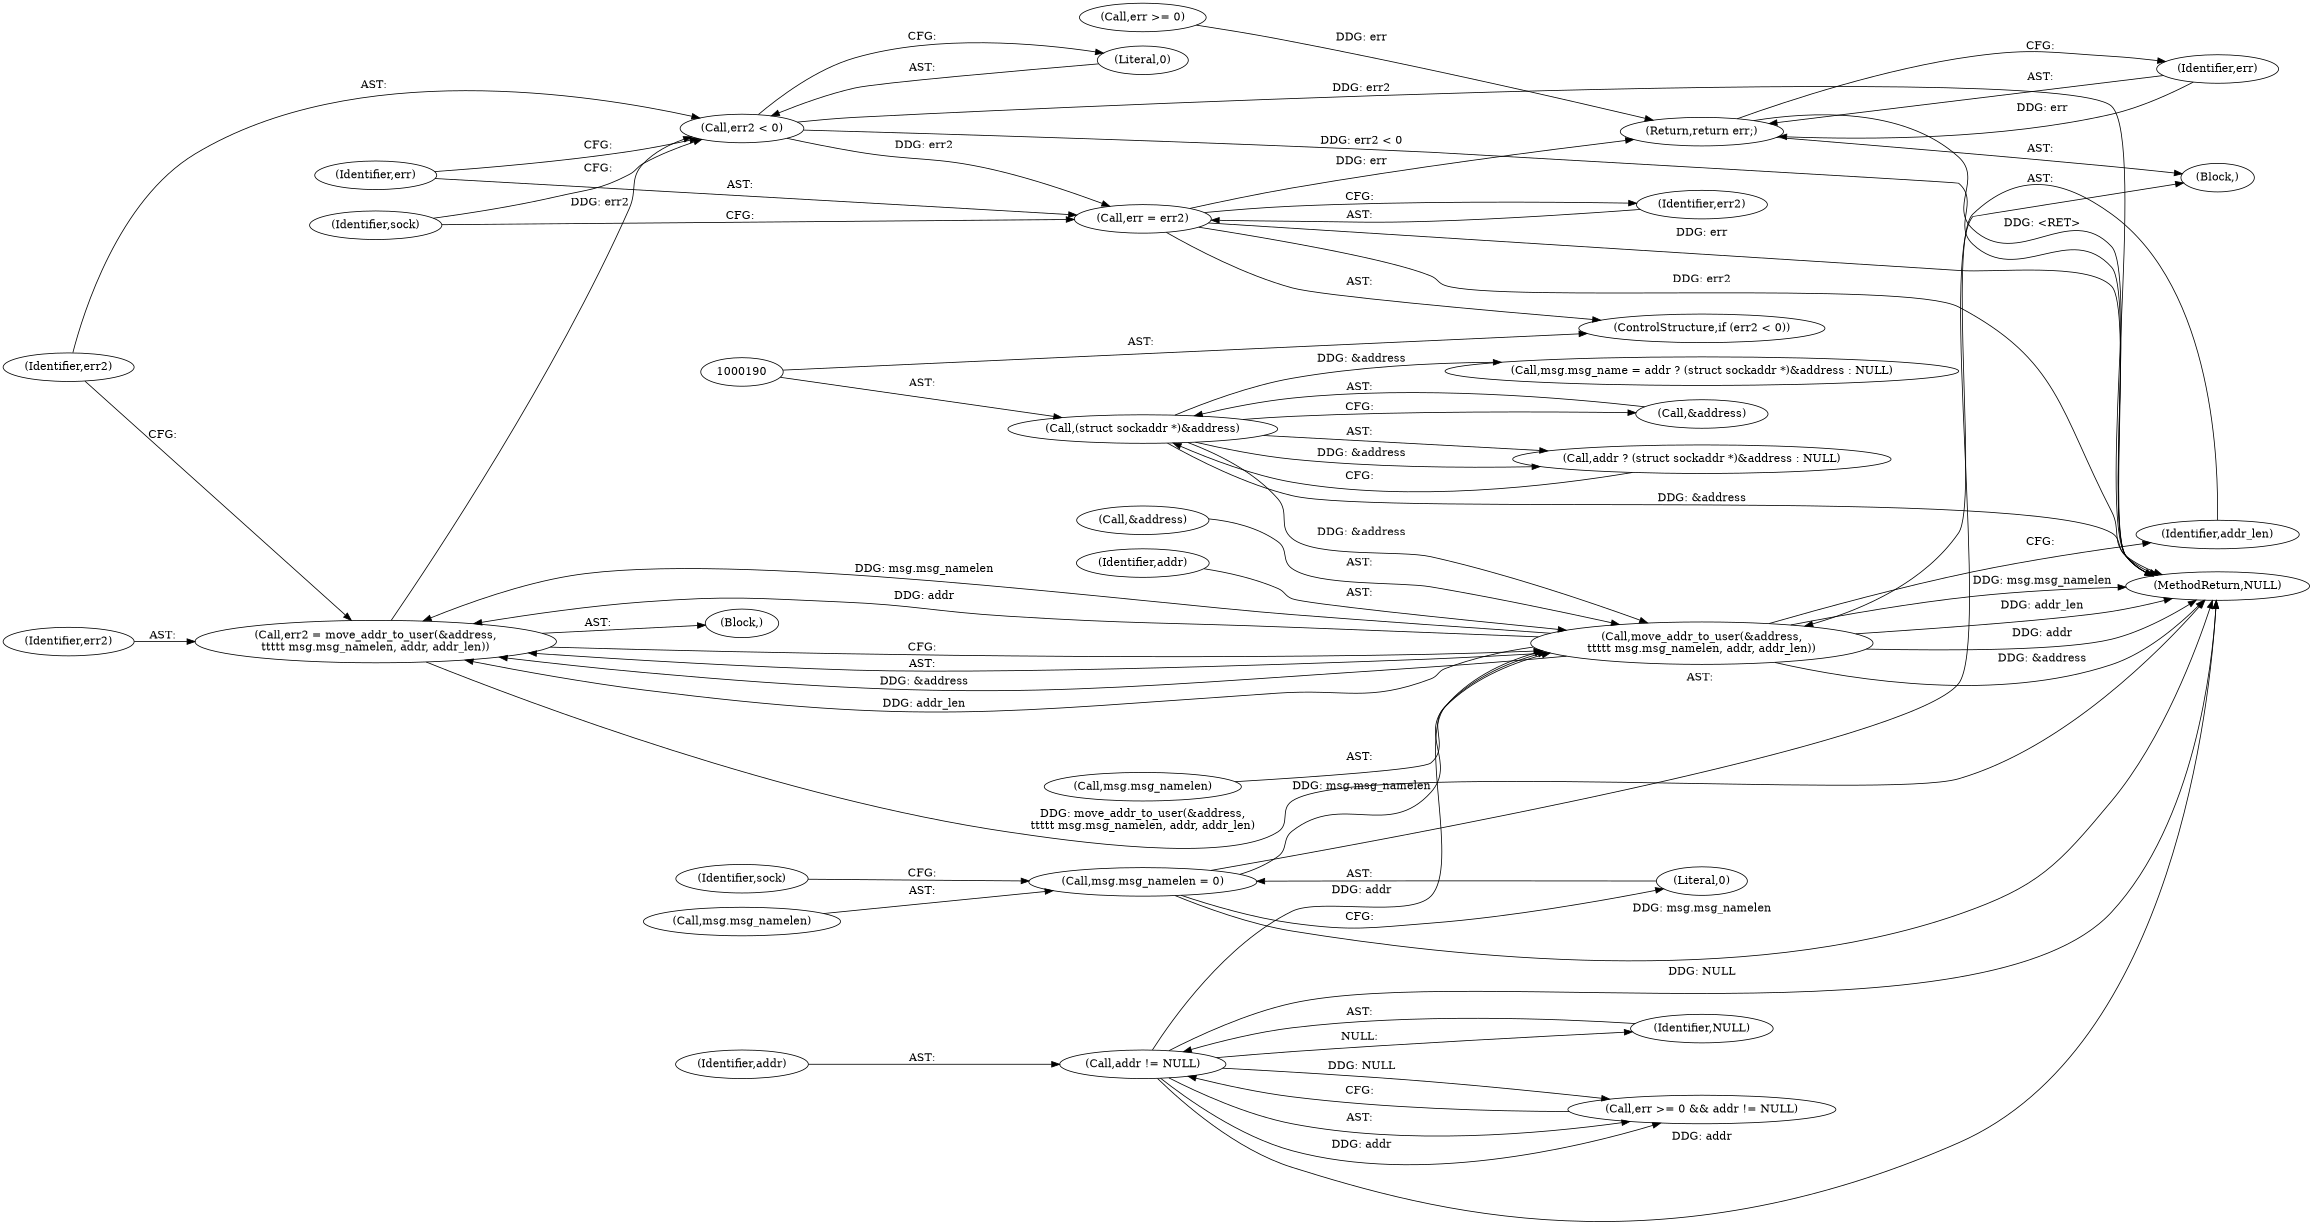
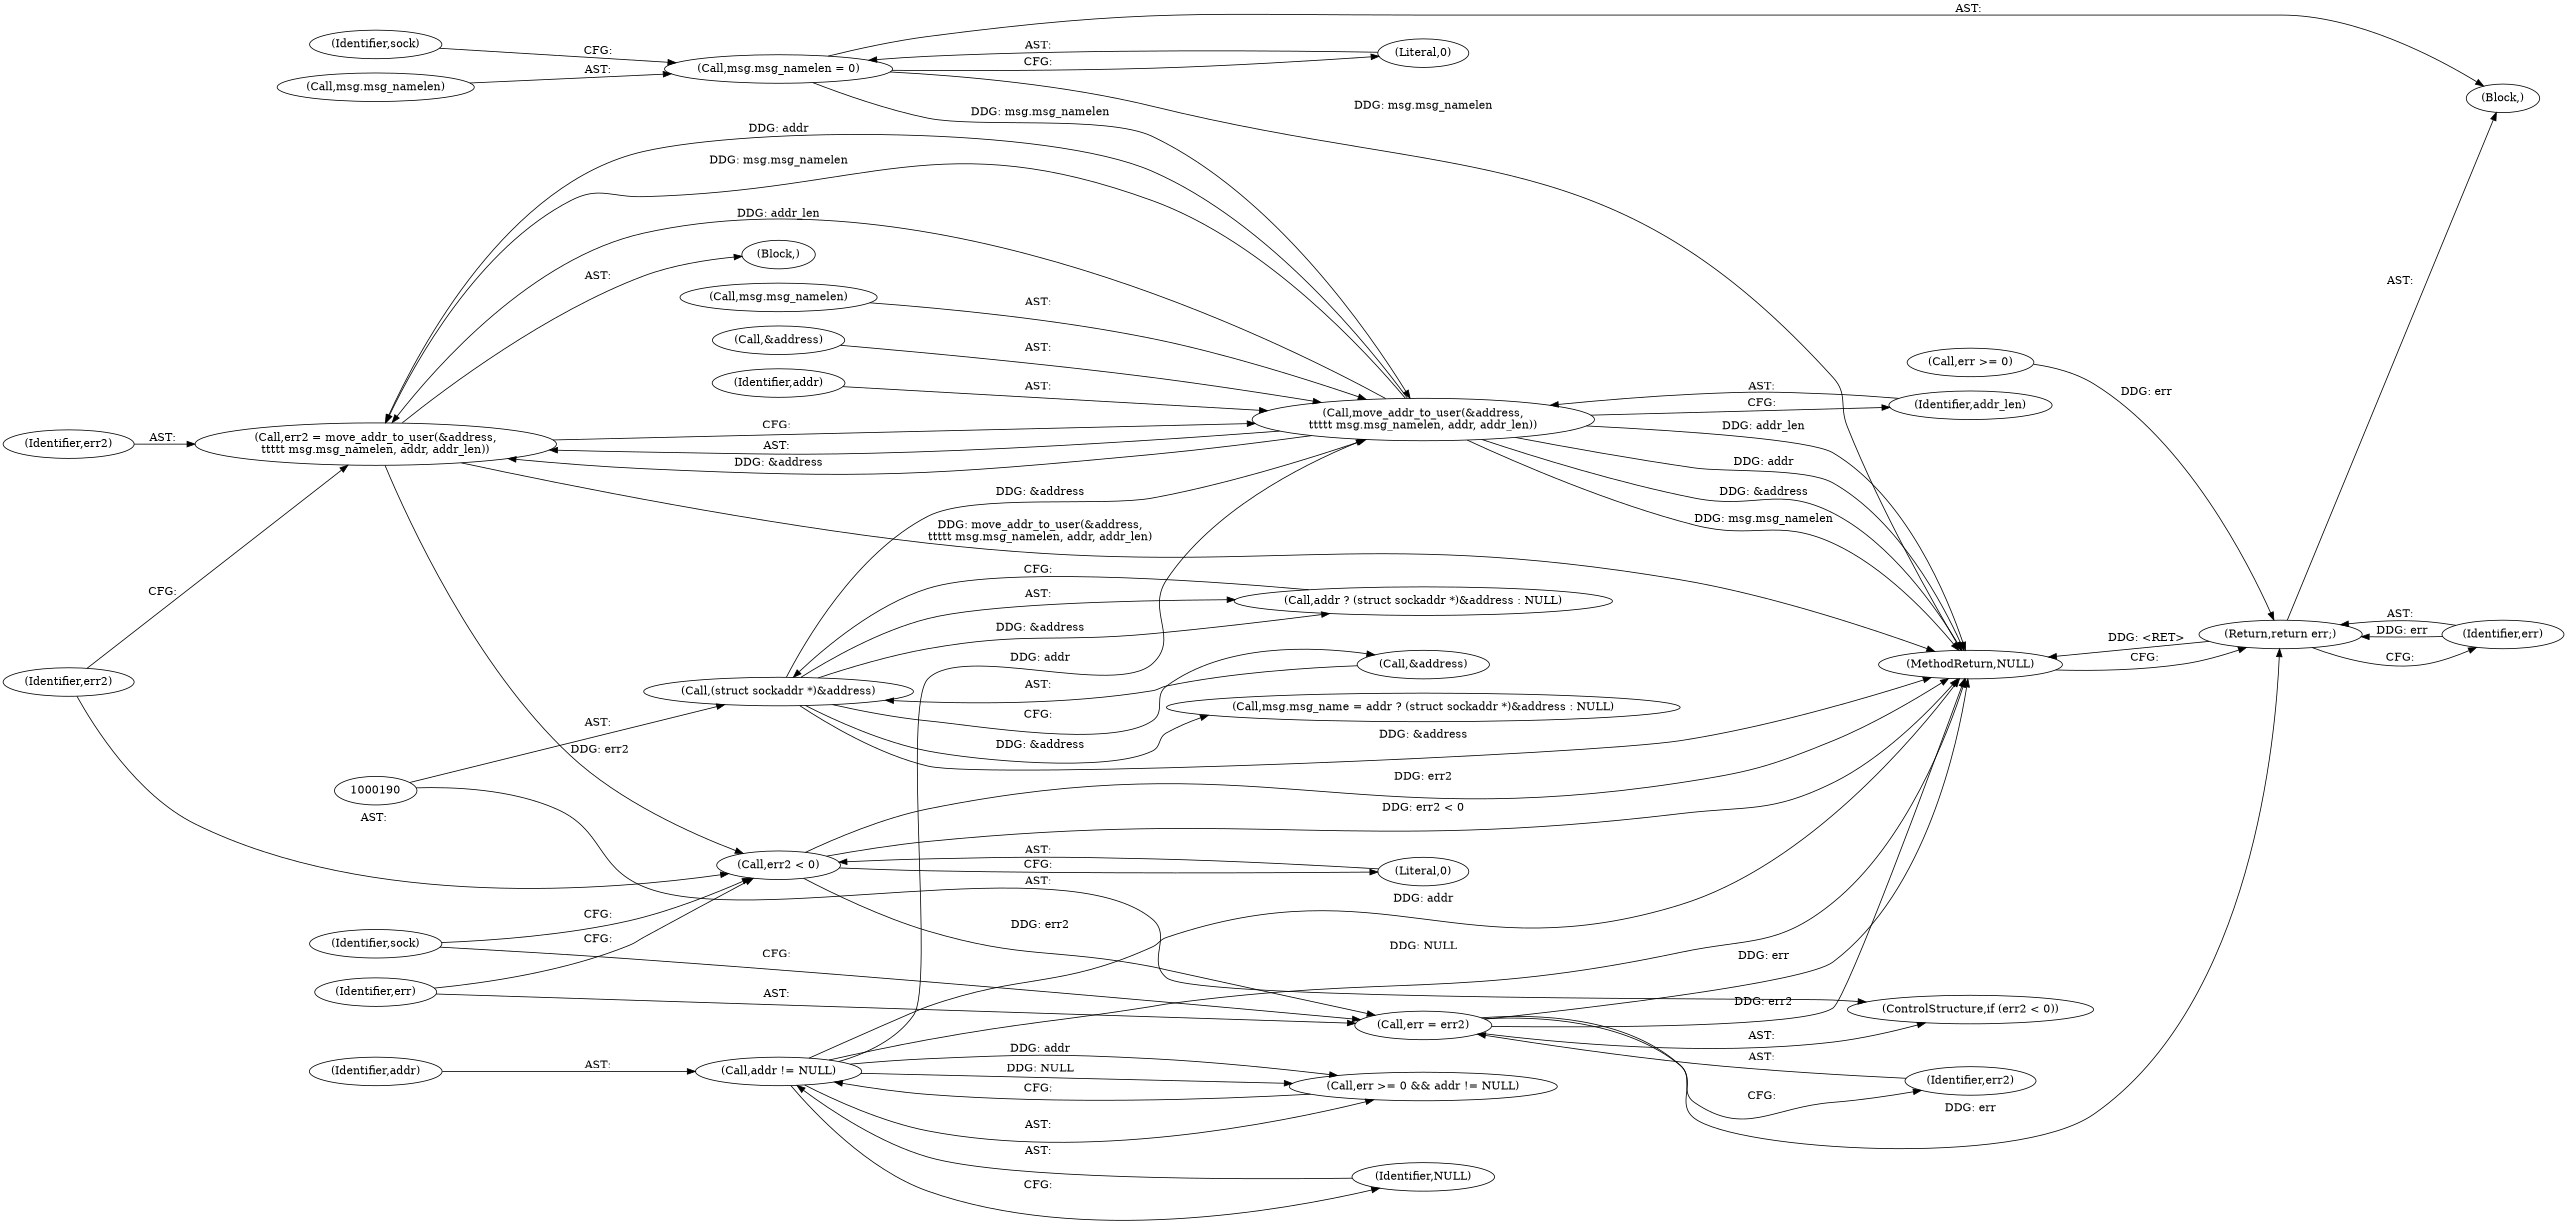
edge "(MethodReturn,NULL)" -> "(Return,return err;)": added, label "CFG:"
edge "(Call,addr != NULL)" -> "(Identifier,NULL)": label "NULL: " -> "CFG: "
